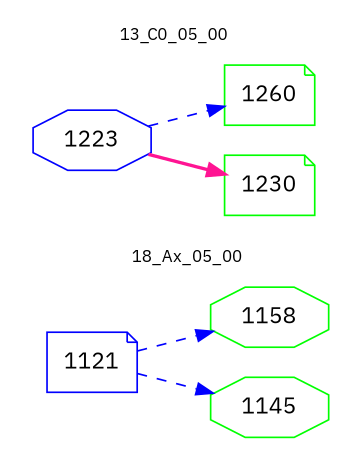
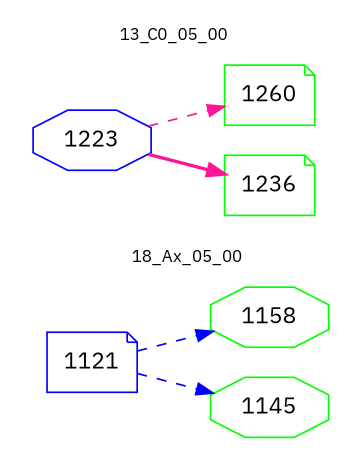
edge "1223" -> "1260": color blue -> deeppink
node "1230": label "1230" -> "1236"
